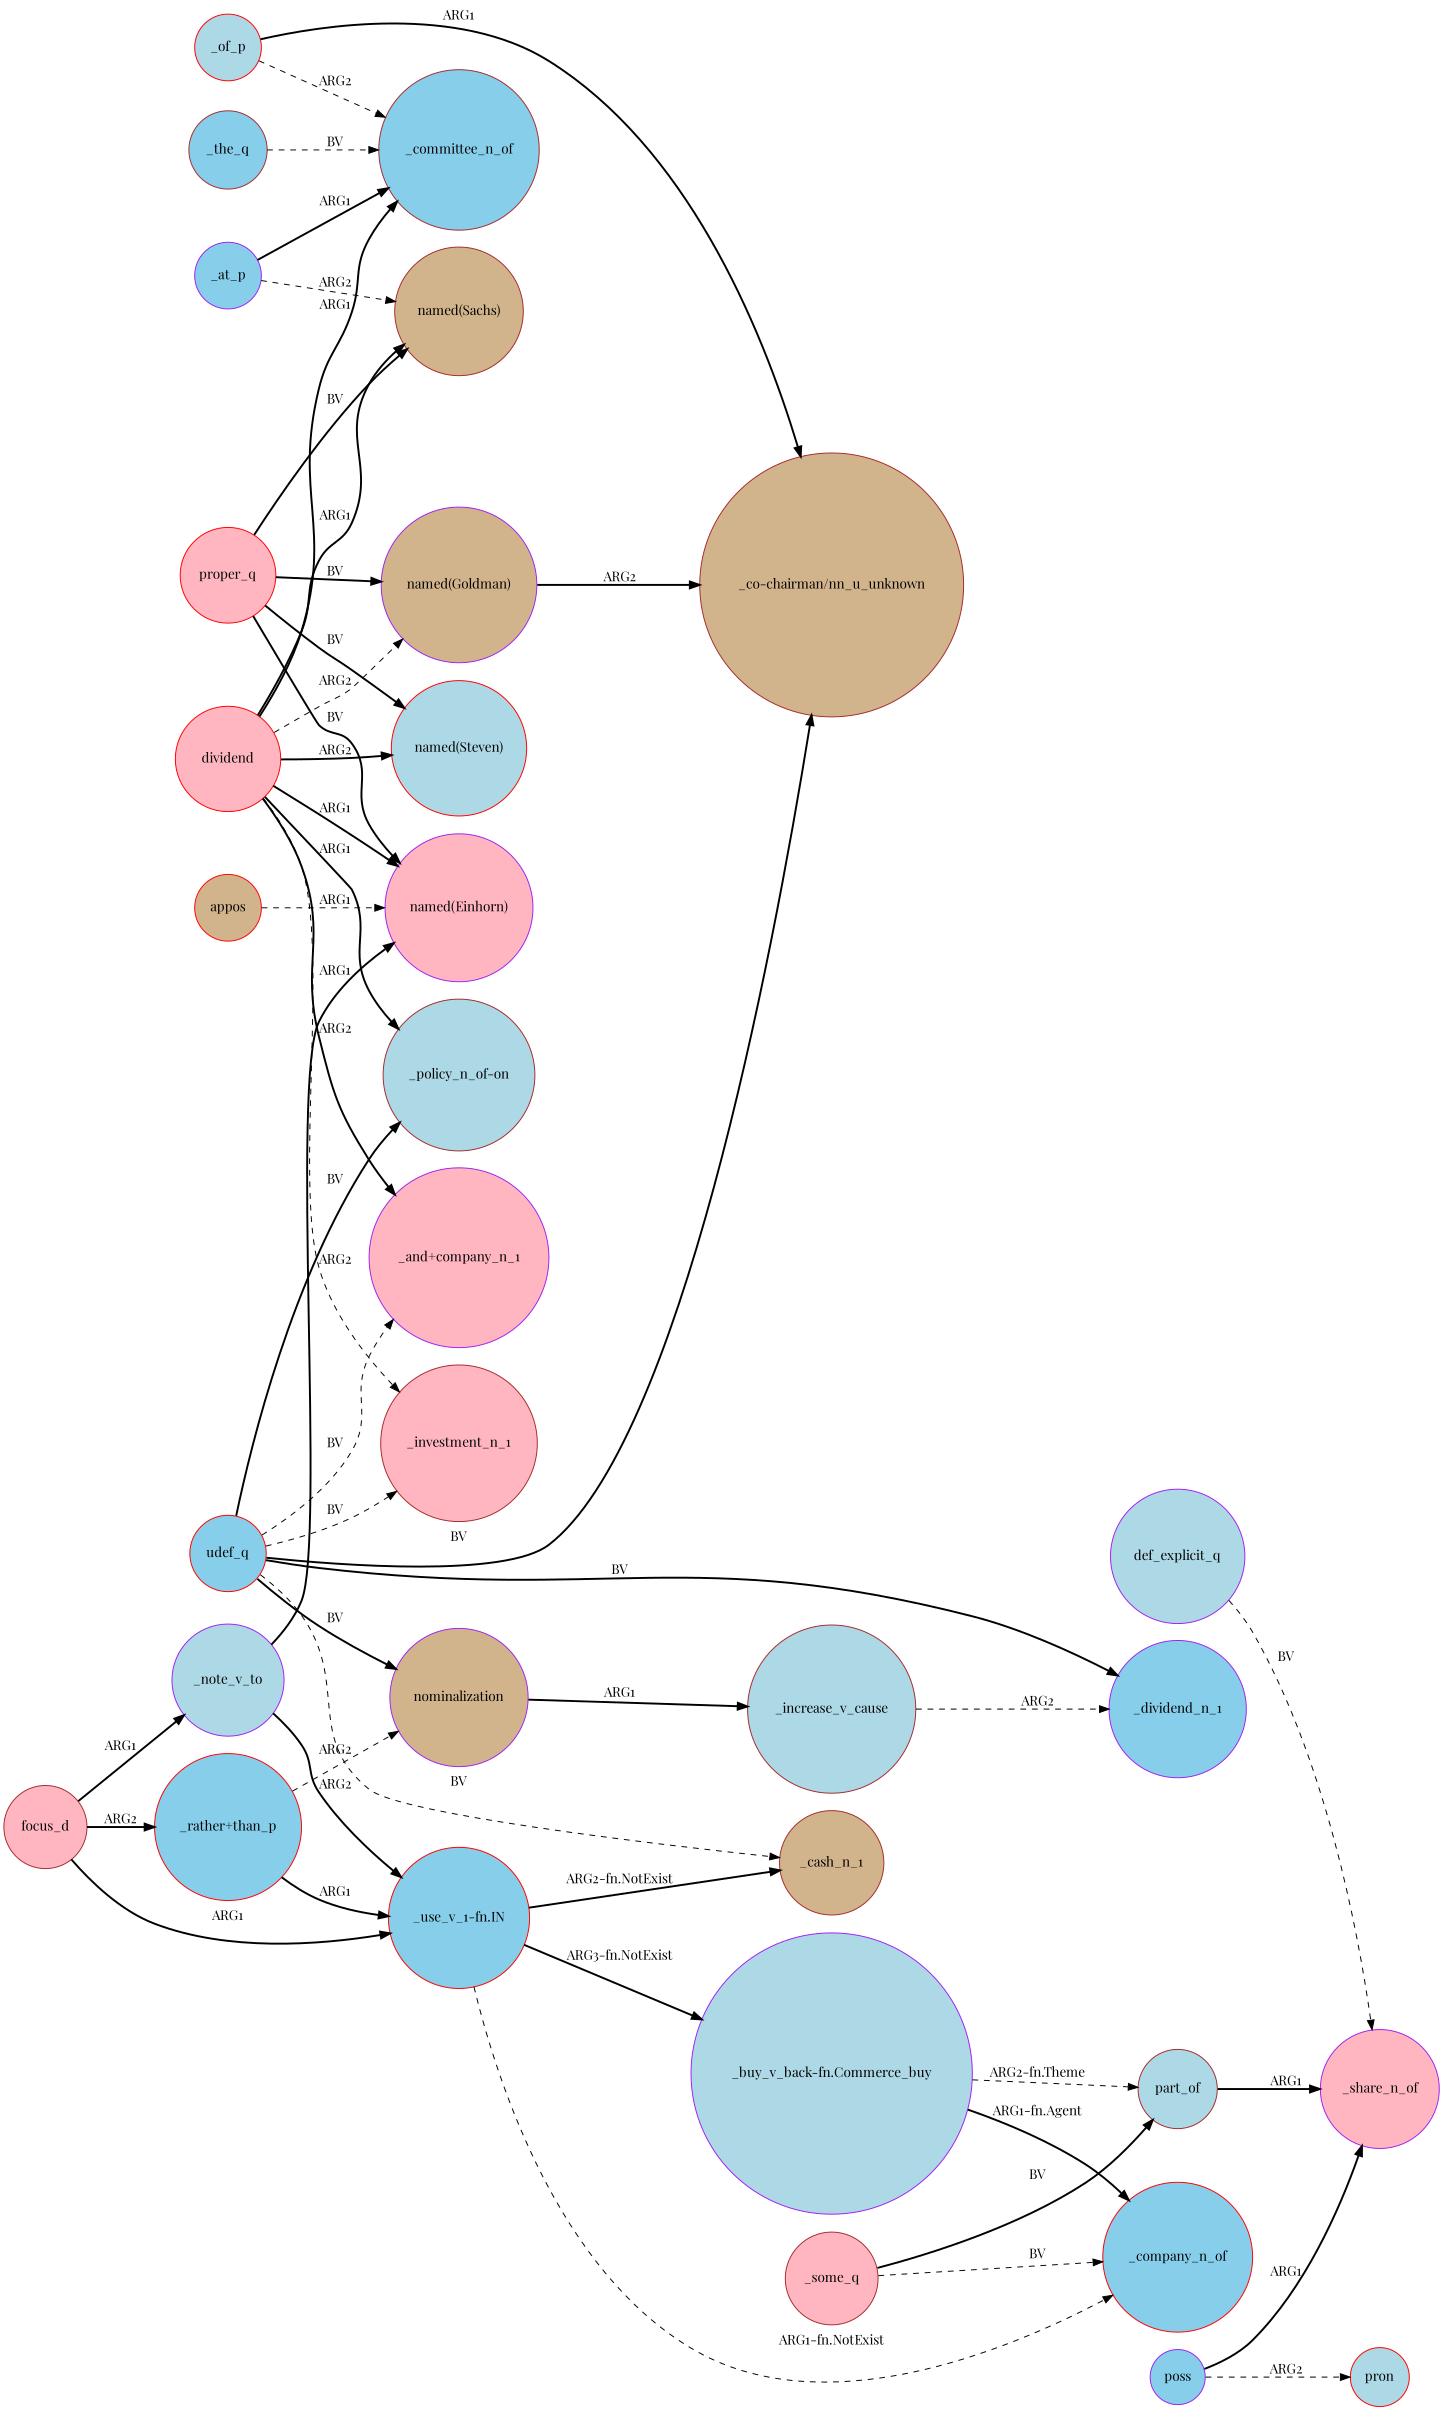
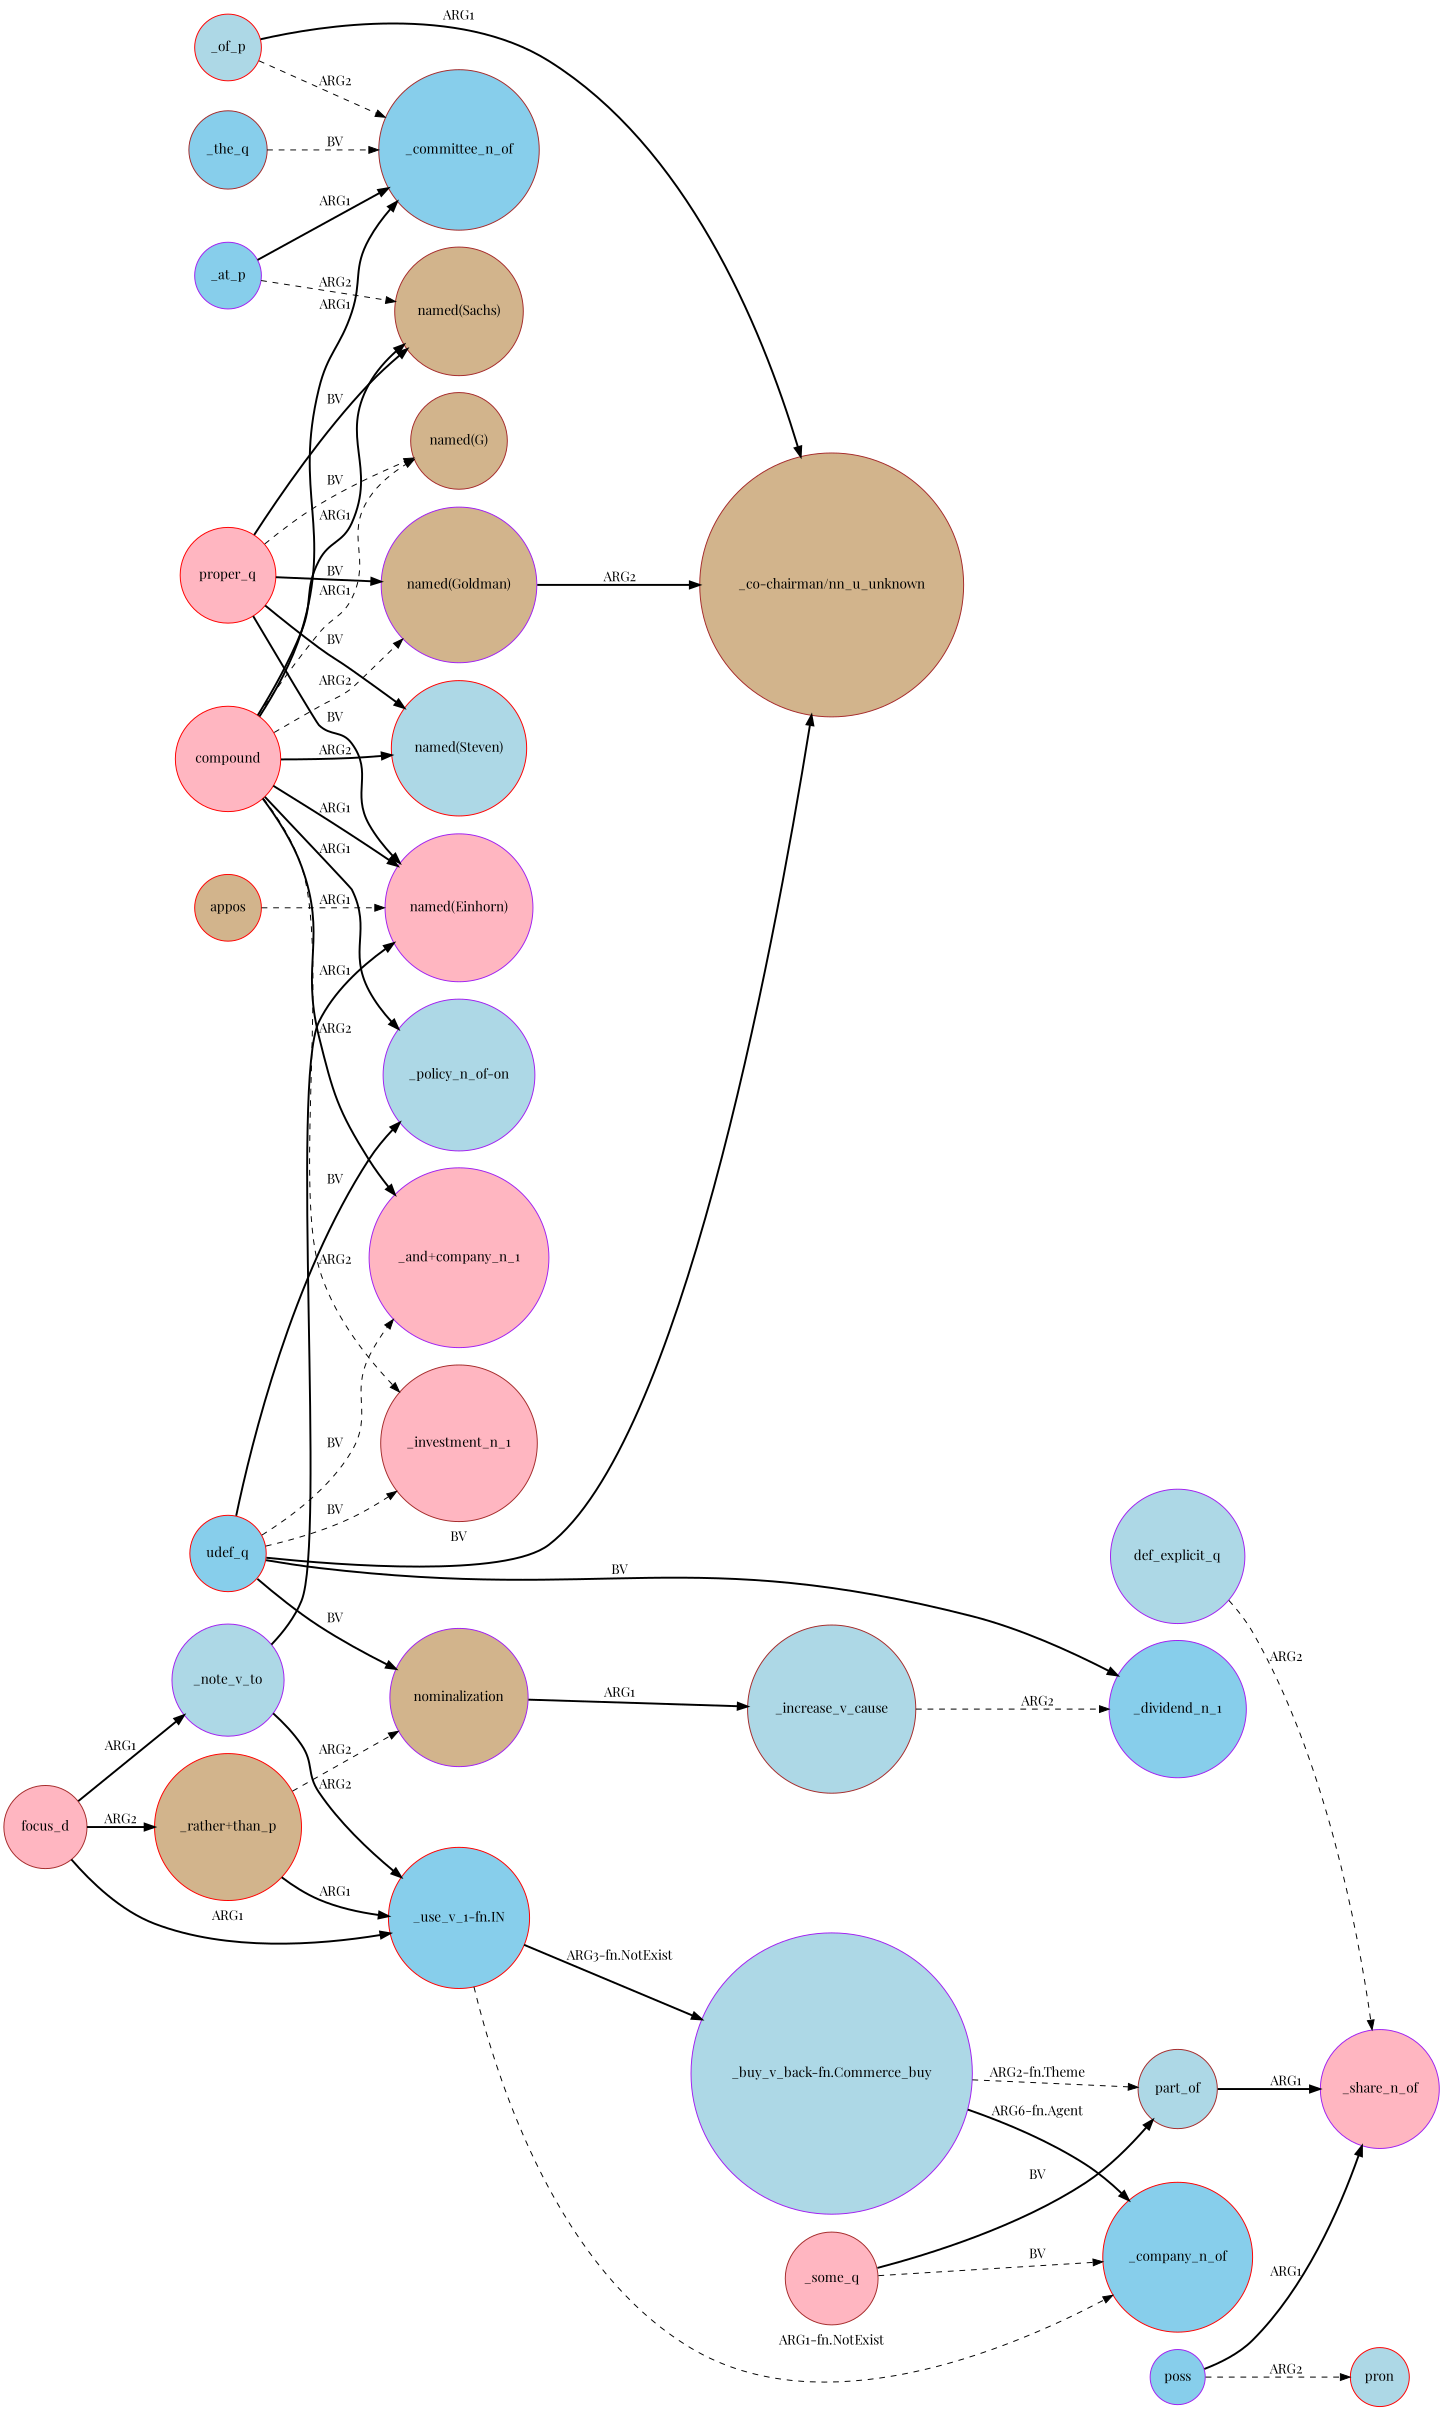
node "named(G)": added
node "dividend": label "dividend" -> "compound"
node "_policy_n_of-on": color brown -> purple
edge "def_explicit_q" -> "_share_n_of": label "BV" -> "ARG2"
node "_rather+than_p": fillcolor skyblue -> tan
node "_cash_n_1": removed
edge "_buy_v_back-fn.Commerce_buy" -> "_company_n_of": label "ARG1-fn.Agent" -> "ARG6-fn.Agent"
